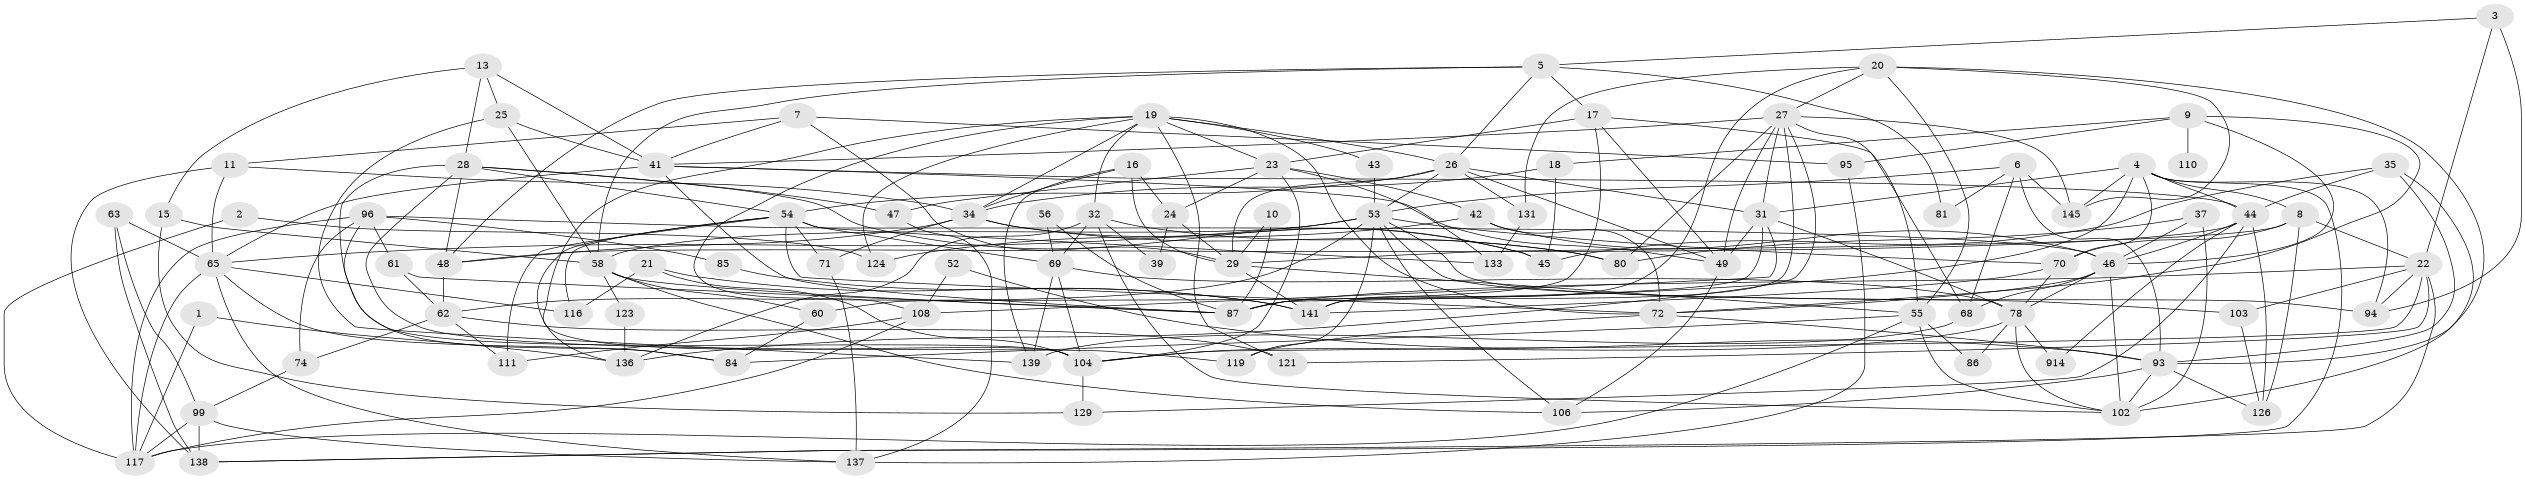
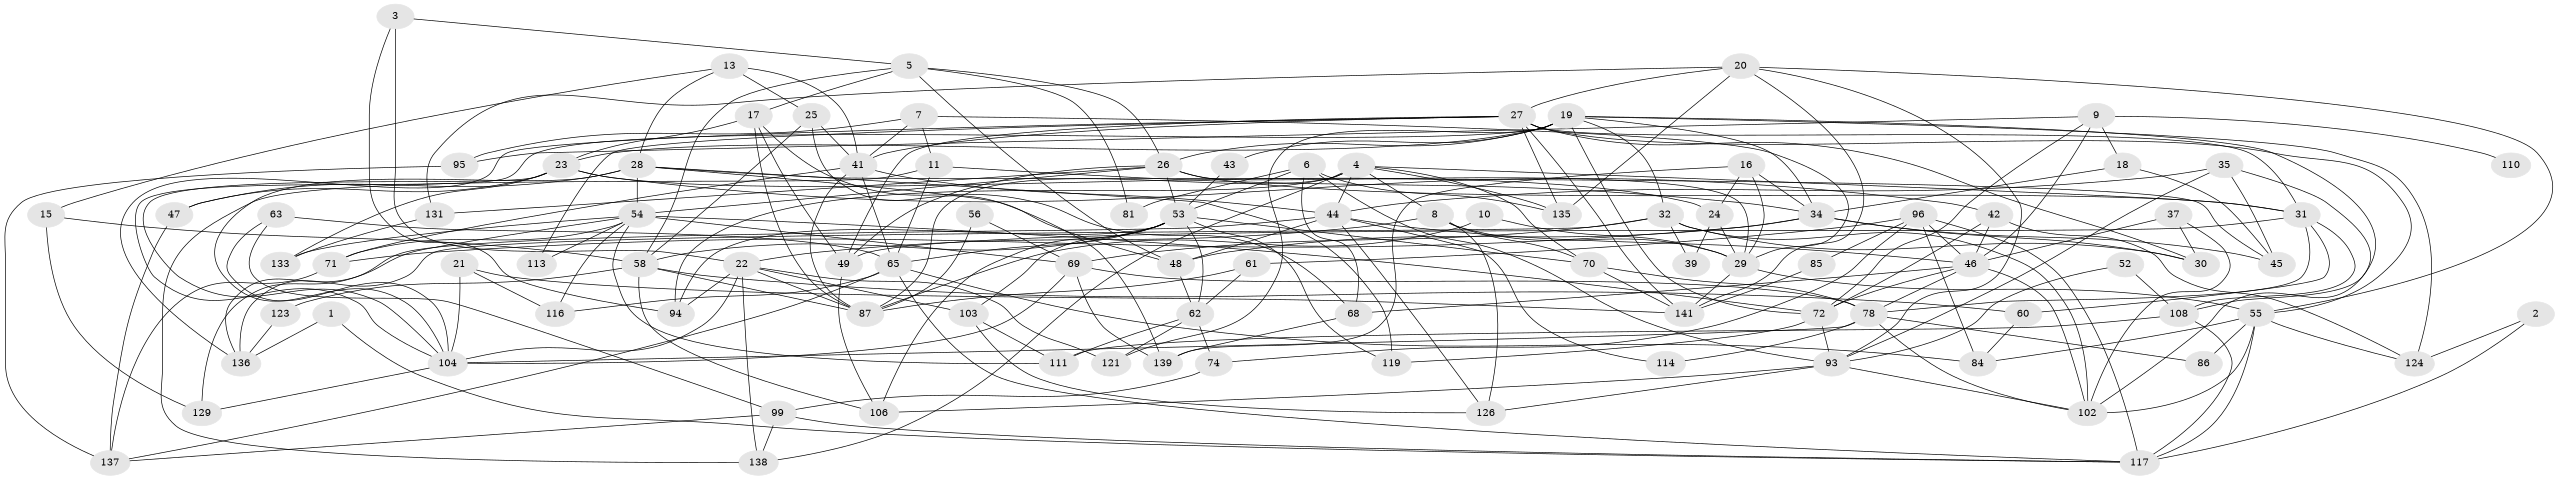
edge "41" -- "49": now "41" -- "71"
node "145": label "145" -> "135"
node "113": added
node "80": label "80" -> "30"
edge "103" -- "111": added
edge "55" -- "124": added
edge "63" -- "138": now "63" -- "104"
node "914": label "914" -> "114"
